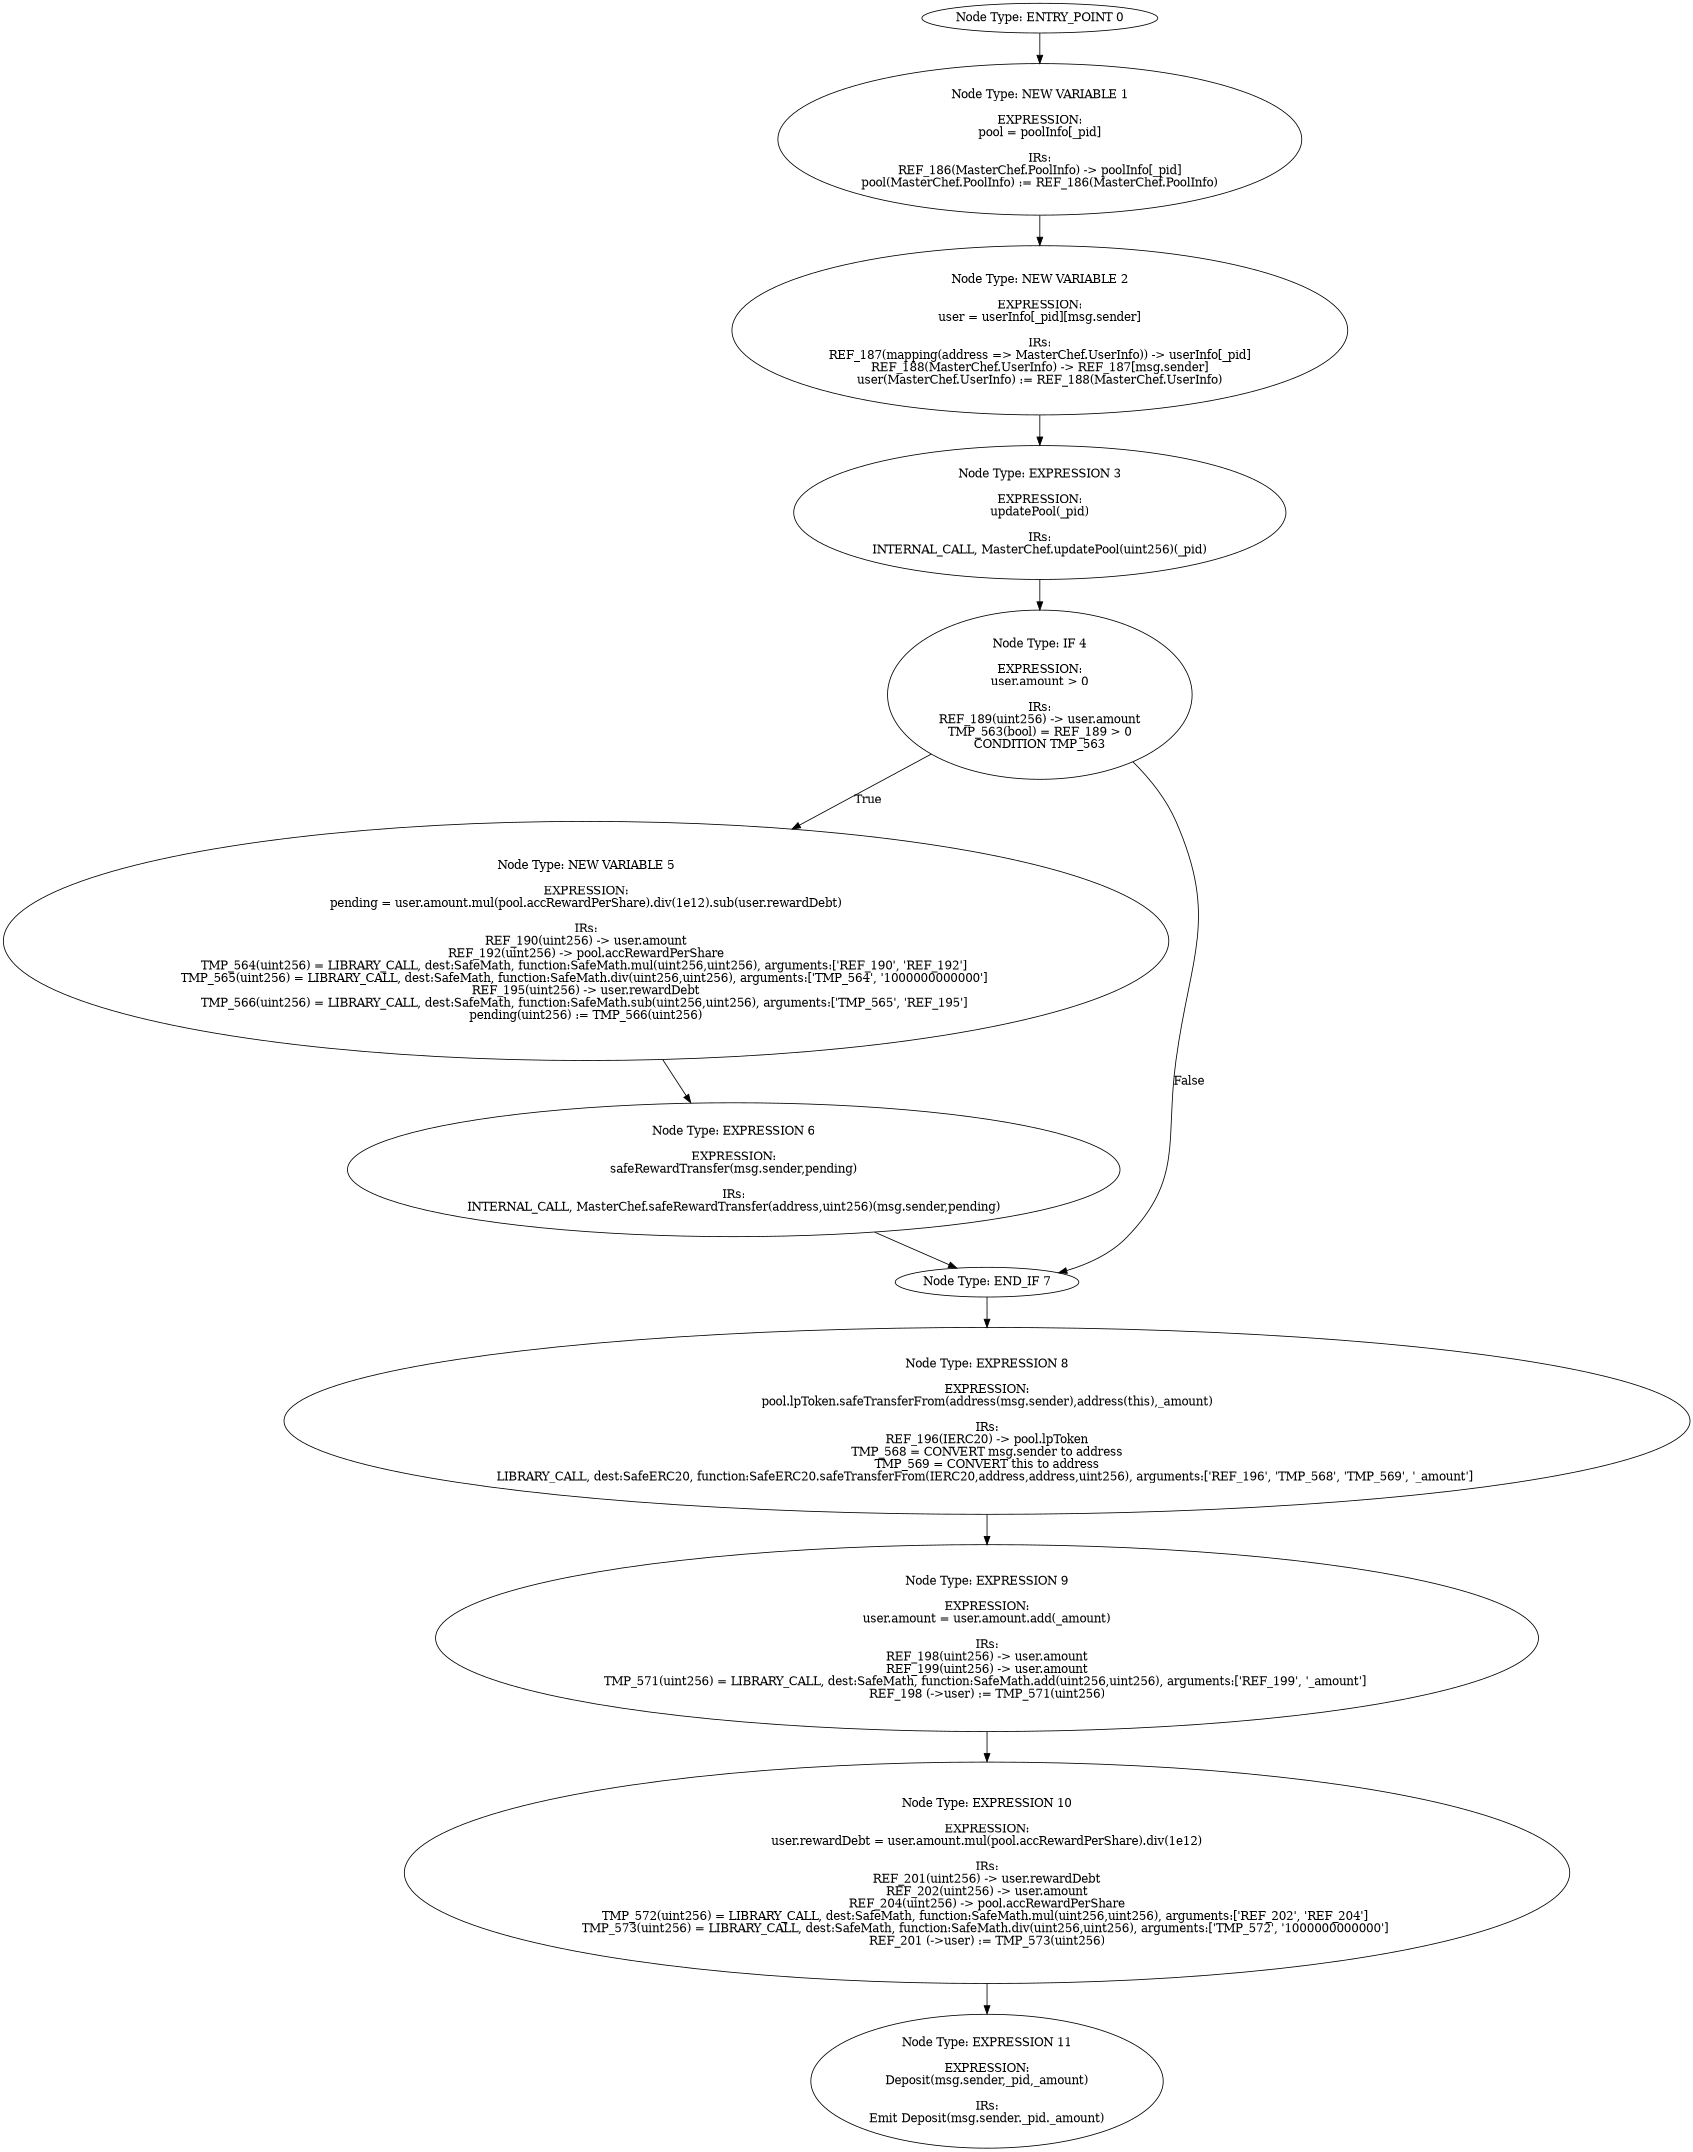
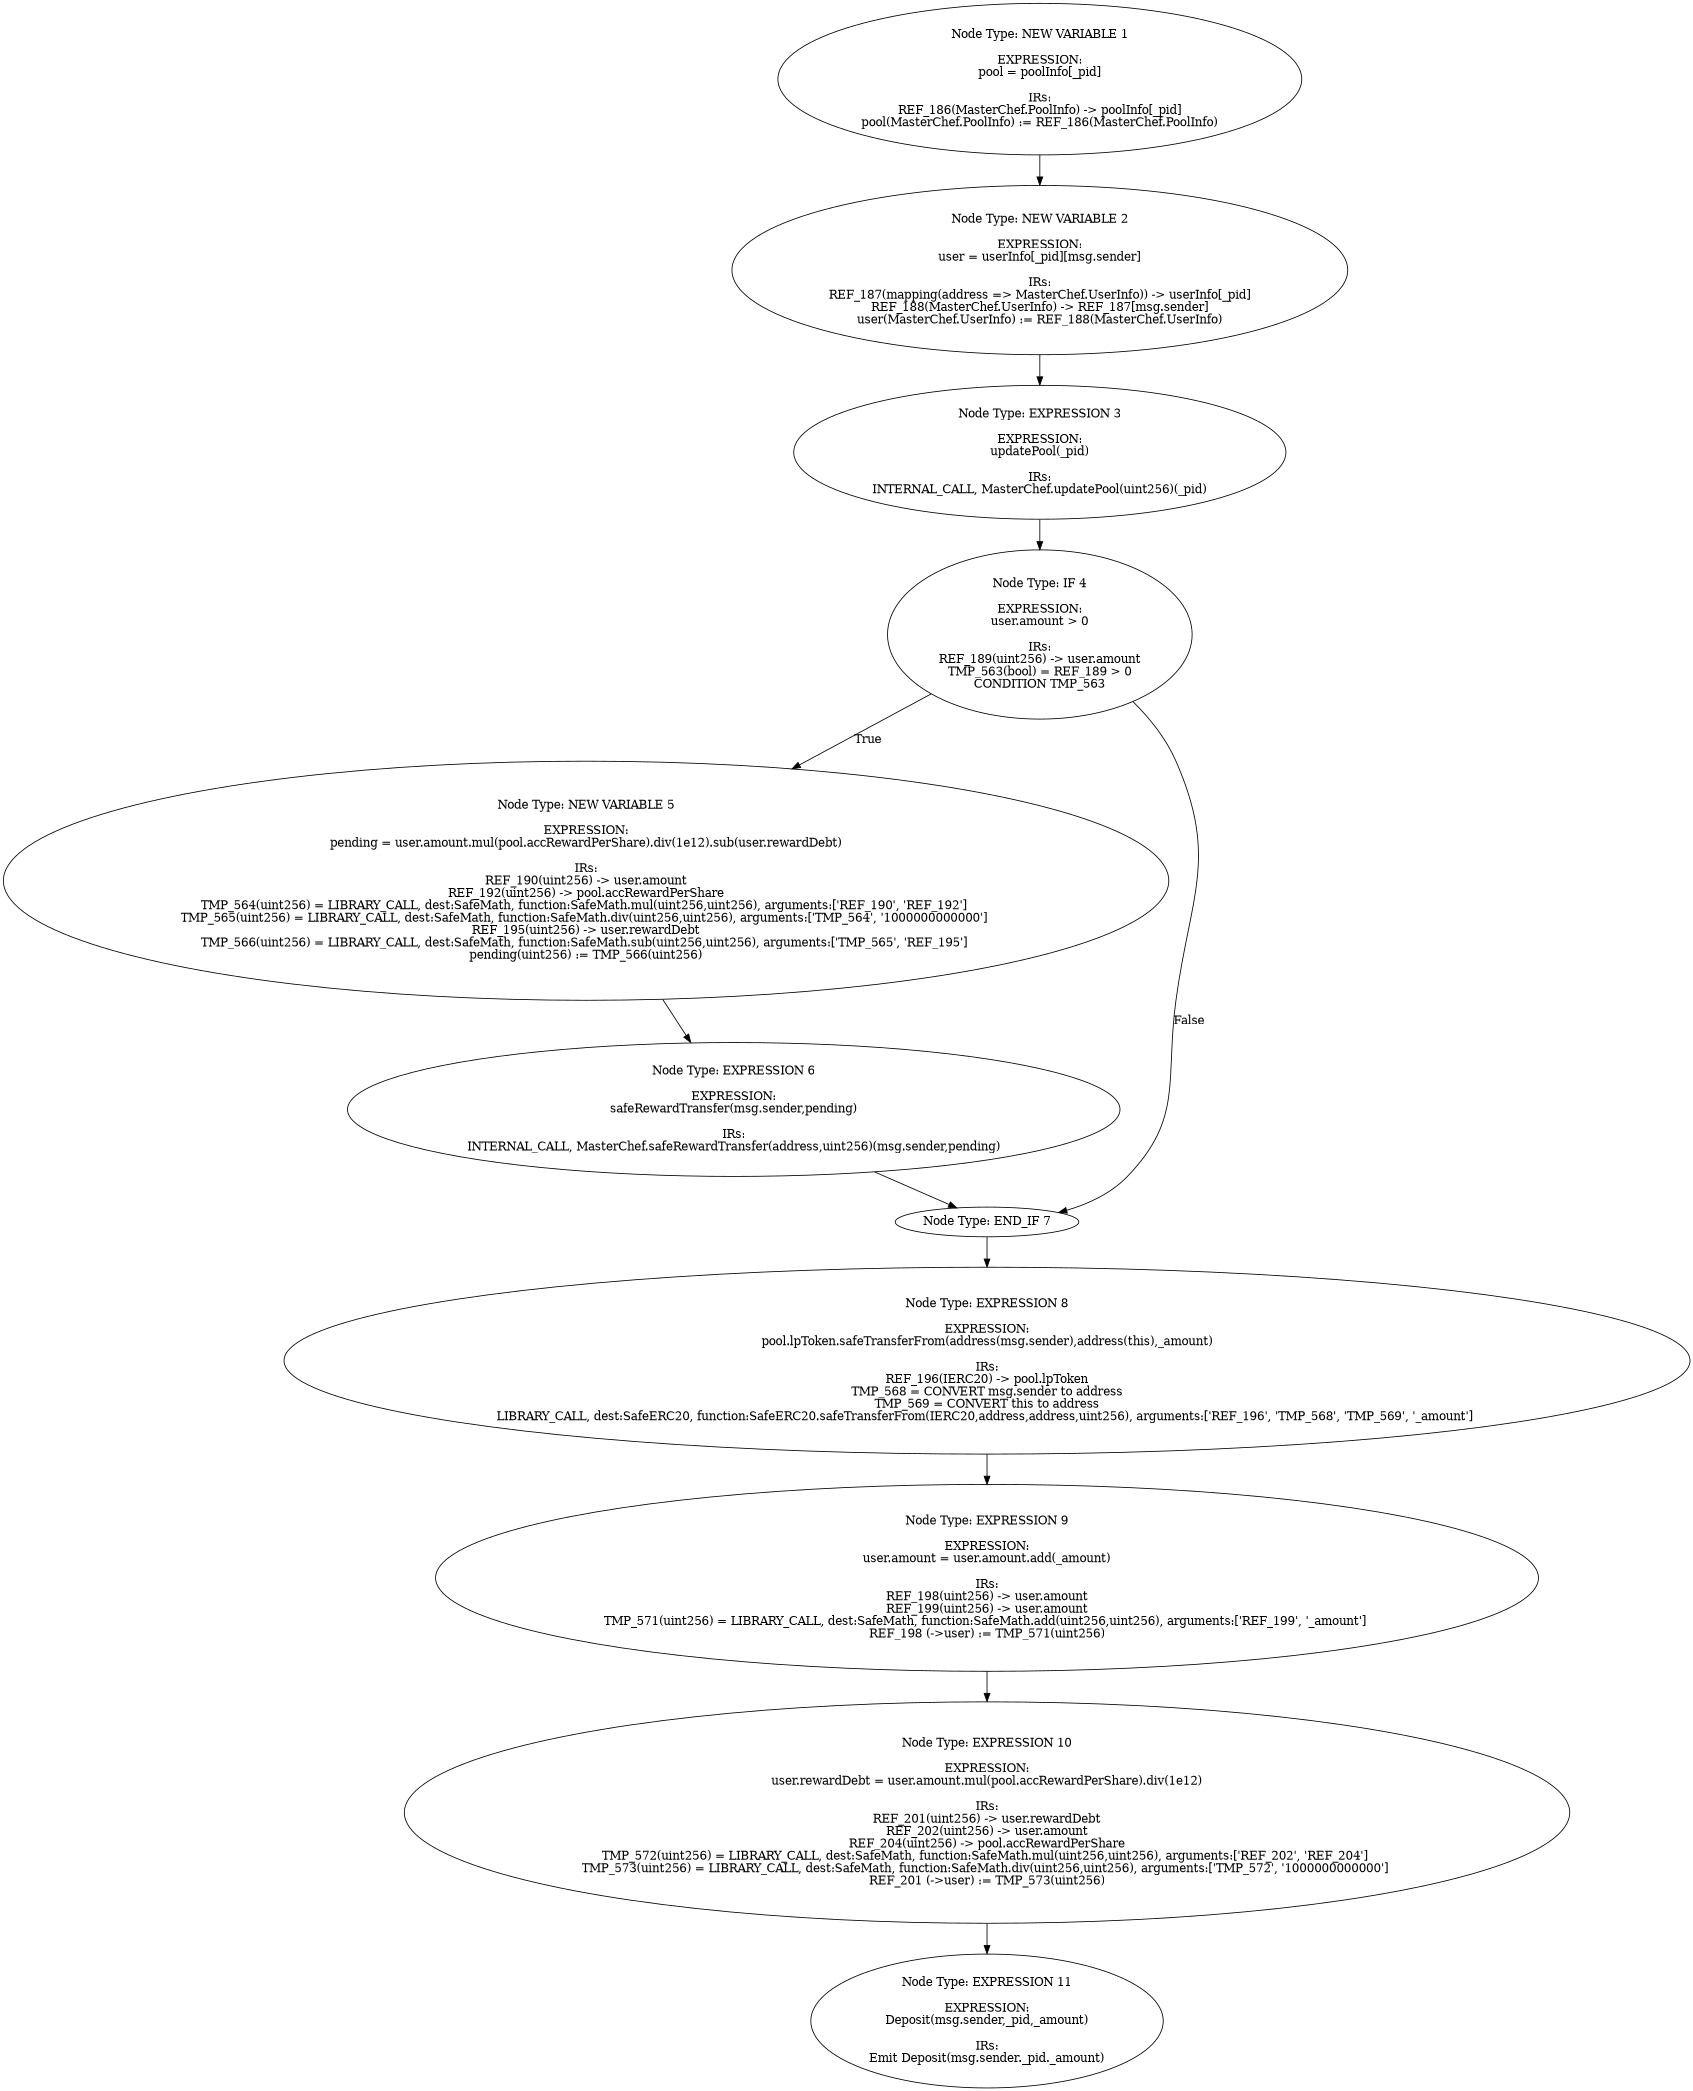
node "Node Type: ENTRY_POINT 0": removed
